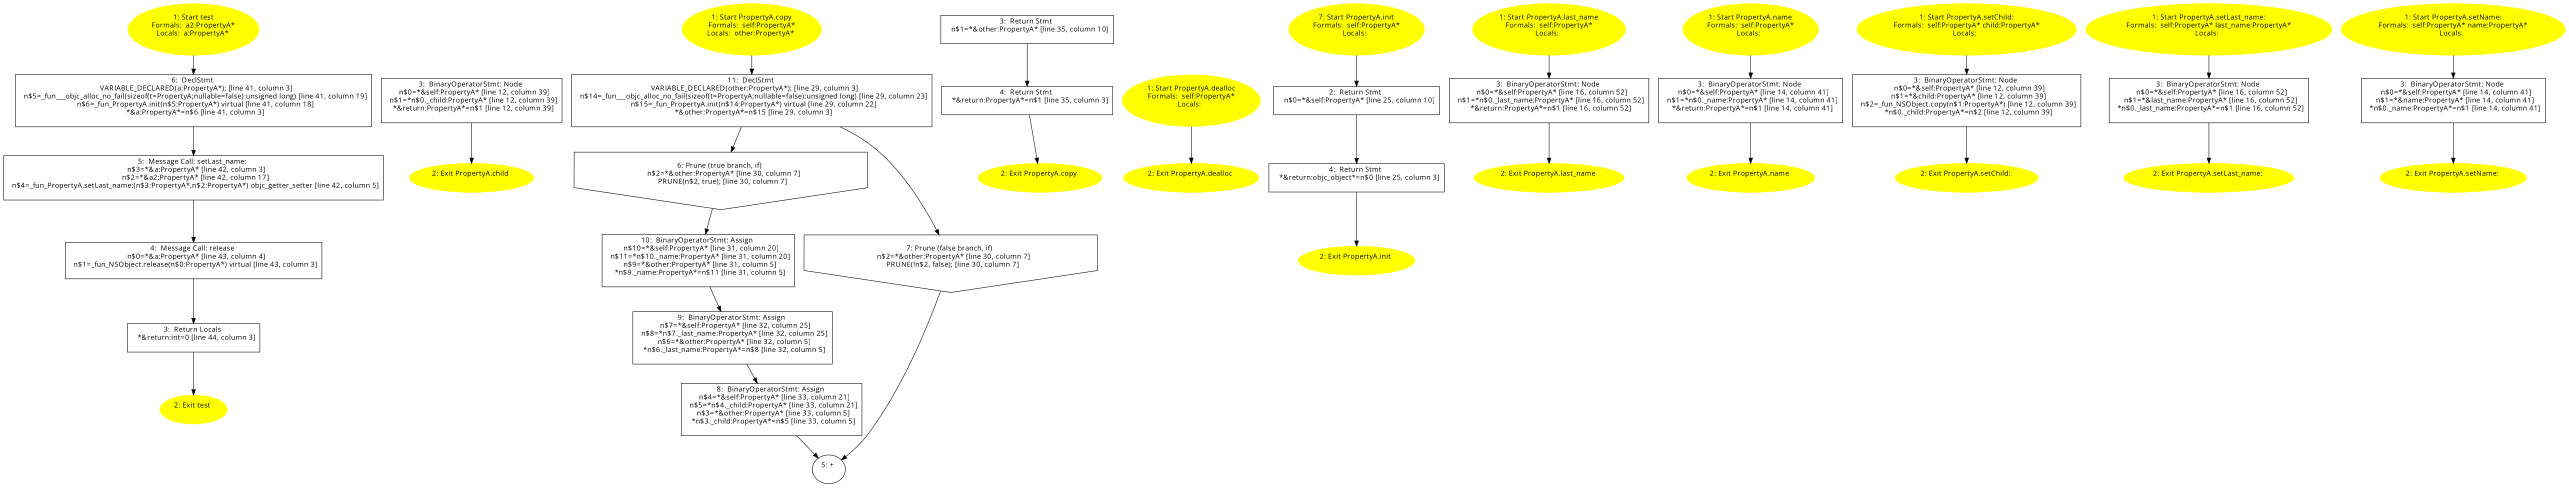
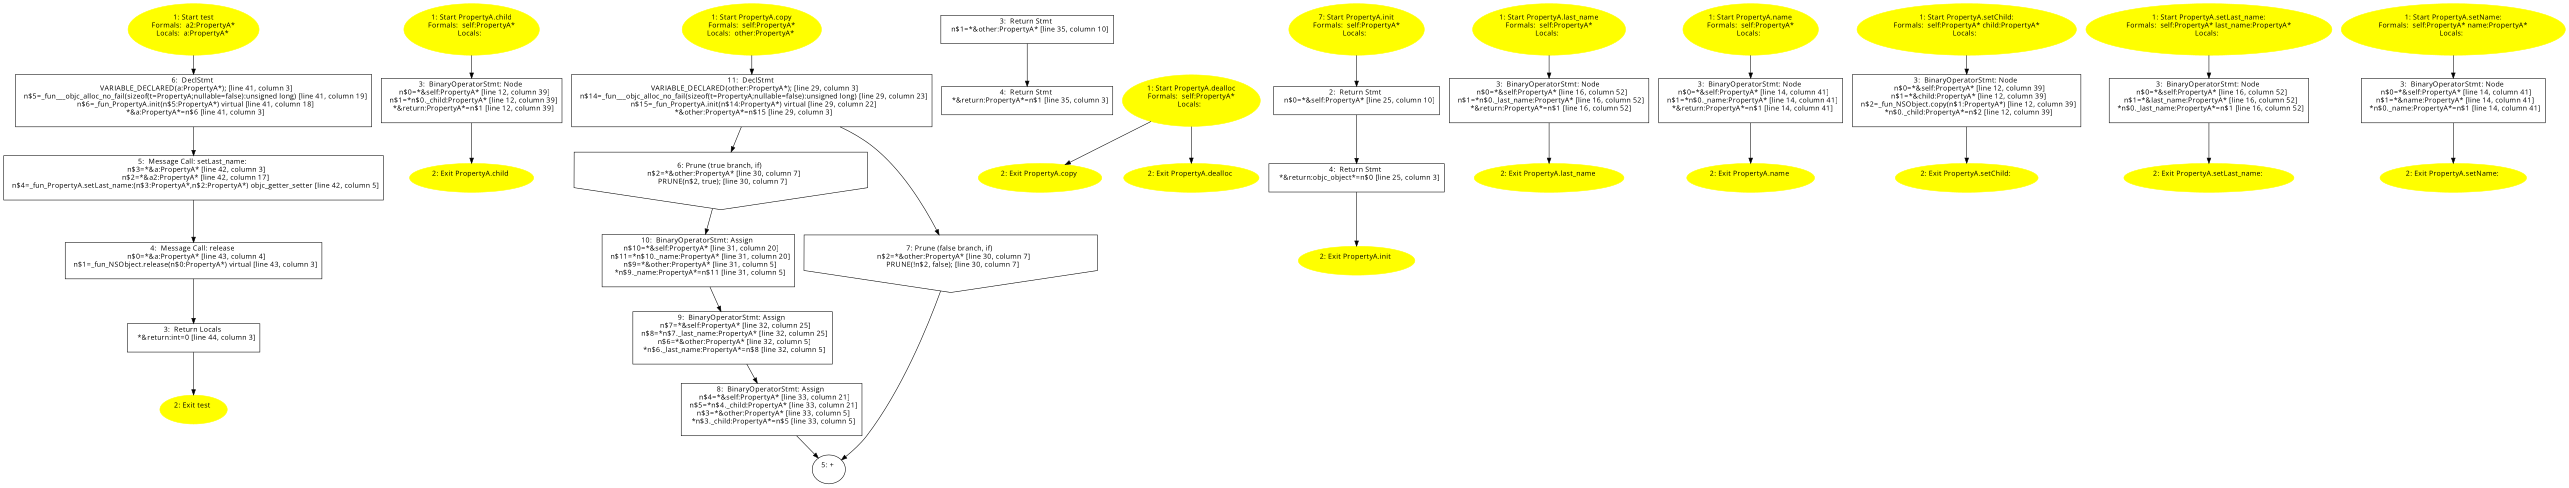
node "1: Start PropertyA.child Formals:  self:PropertyA* Locals:": added
edge "4:  Return Stmt *&return:PropertyA*=n$1 [line 35, column 3]" -> "2: Exit PropertyA.copy": now "1: Start PropertyA.dealloc Formals:  self:PropertyA* Locals:" -> "2: Exit PropertyA.copy"
